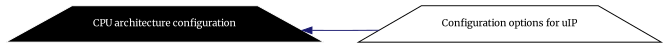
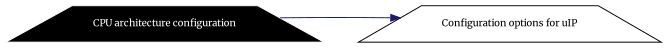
edge "Configuration options for uIP" -> "CPU architecture configuration": reversed
